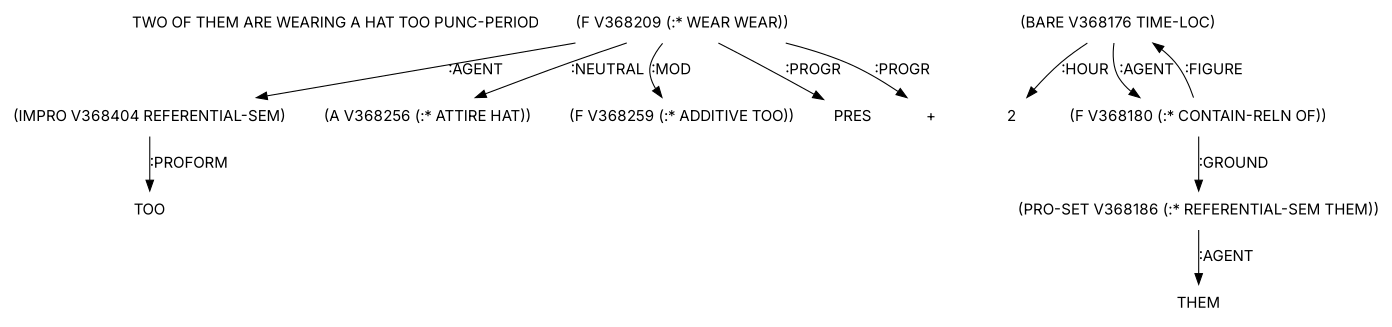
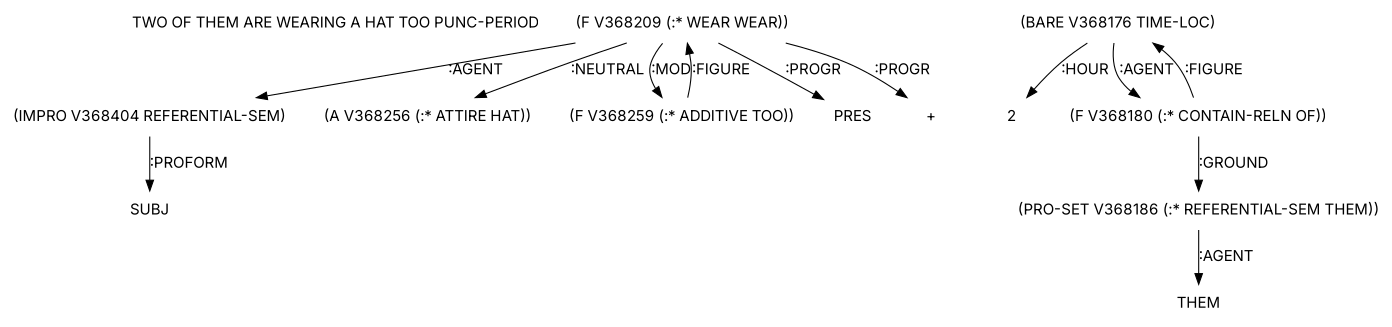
edge "(F V368259 (:* ADDITIVE TOO))" -> "(F V368209 (:* WEAR WEAR))": added, label ":FIGURE"
node "TOO": label "TOO" -> "SUBJ"
